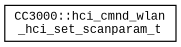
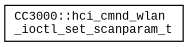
node "CC3000::hci_cmnd_wlan _hci_set_scanparam_t": label "CC3000::hci_cmnd_wlan _hci_set_scanparam_t" -> "CC3000::hci_cmnd_wlan _ioctl_set_scanparam_t"
